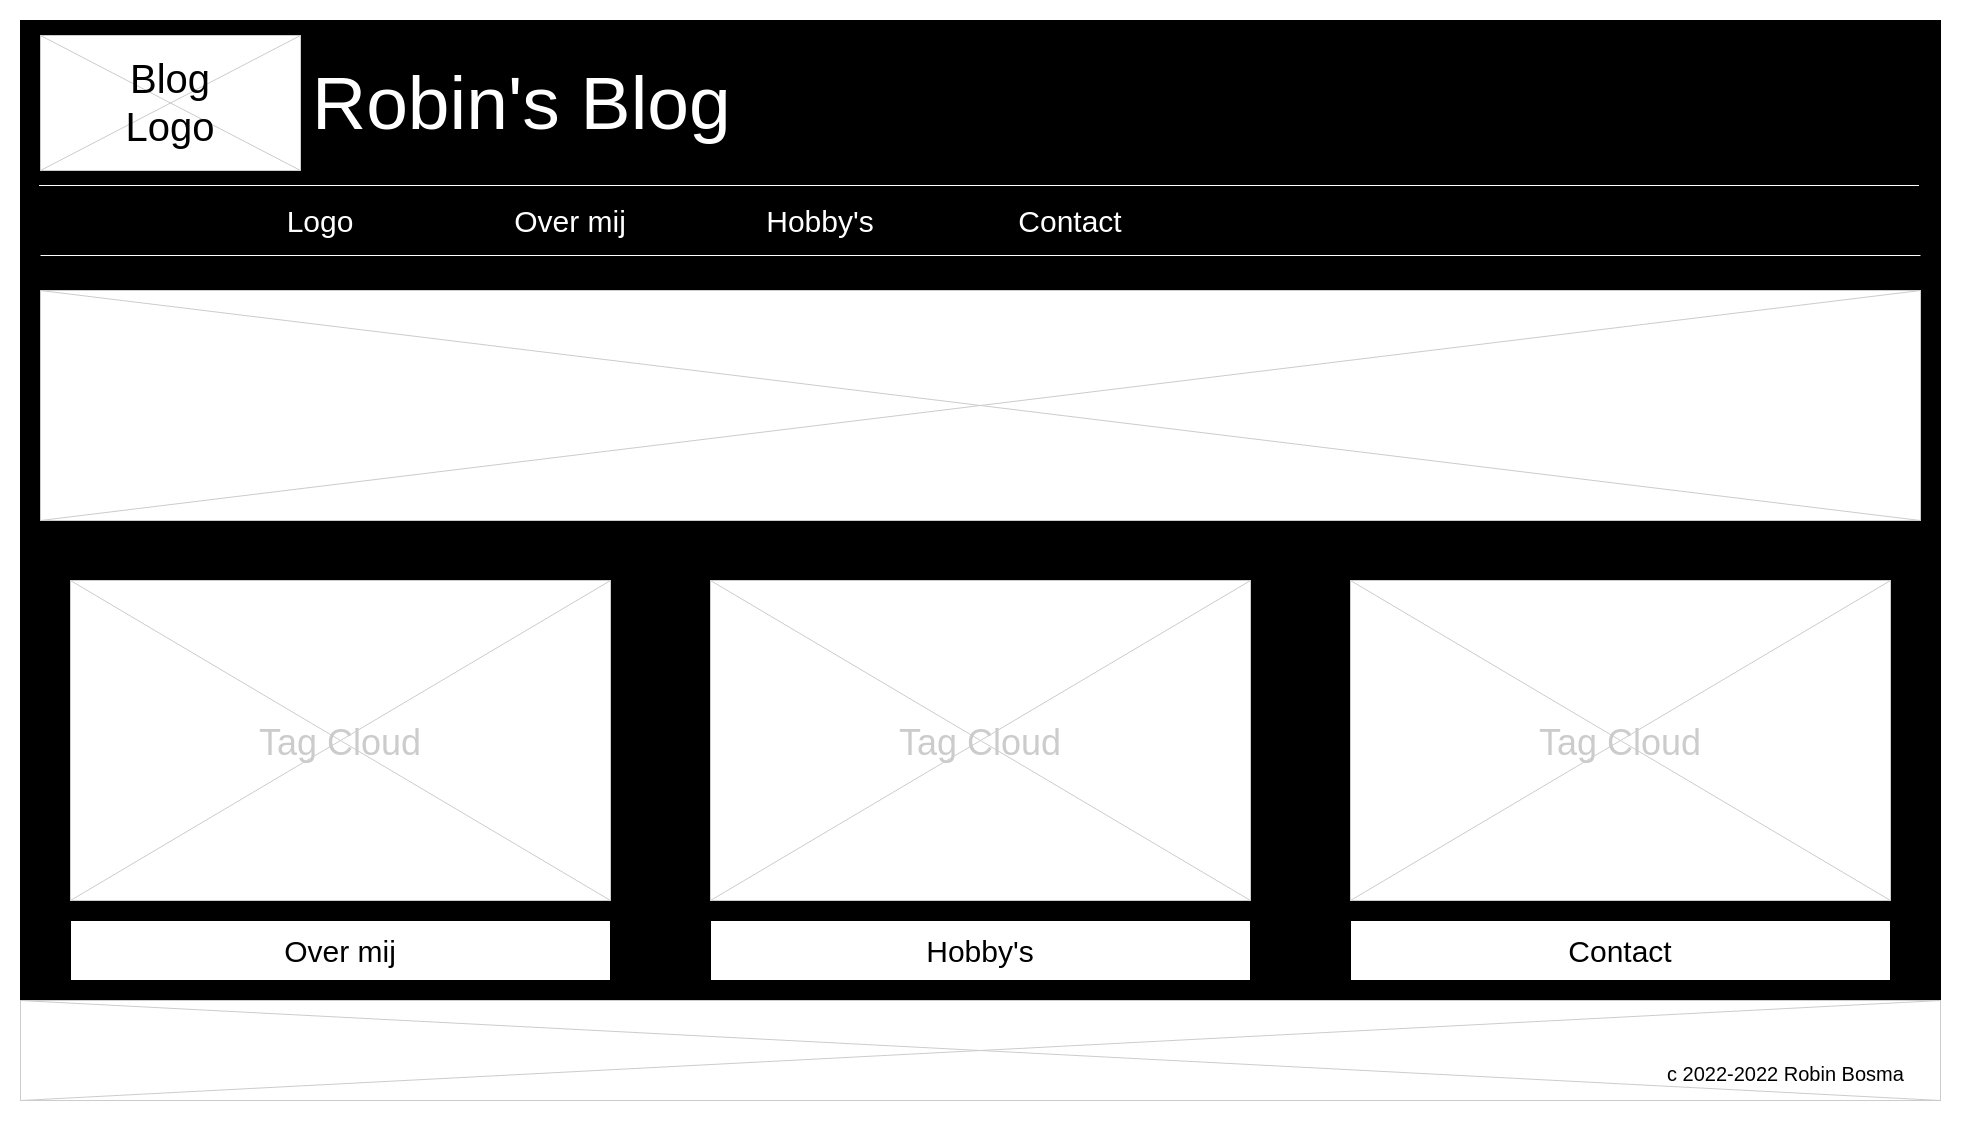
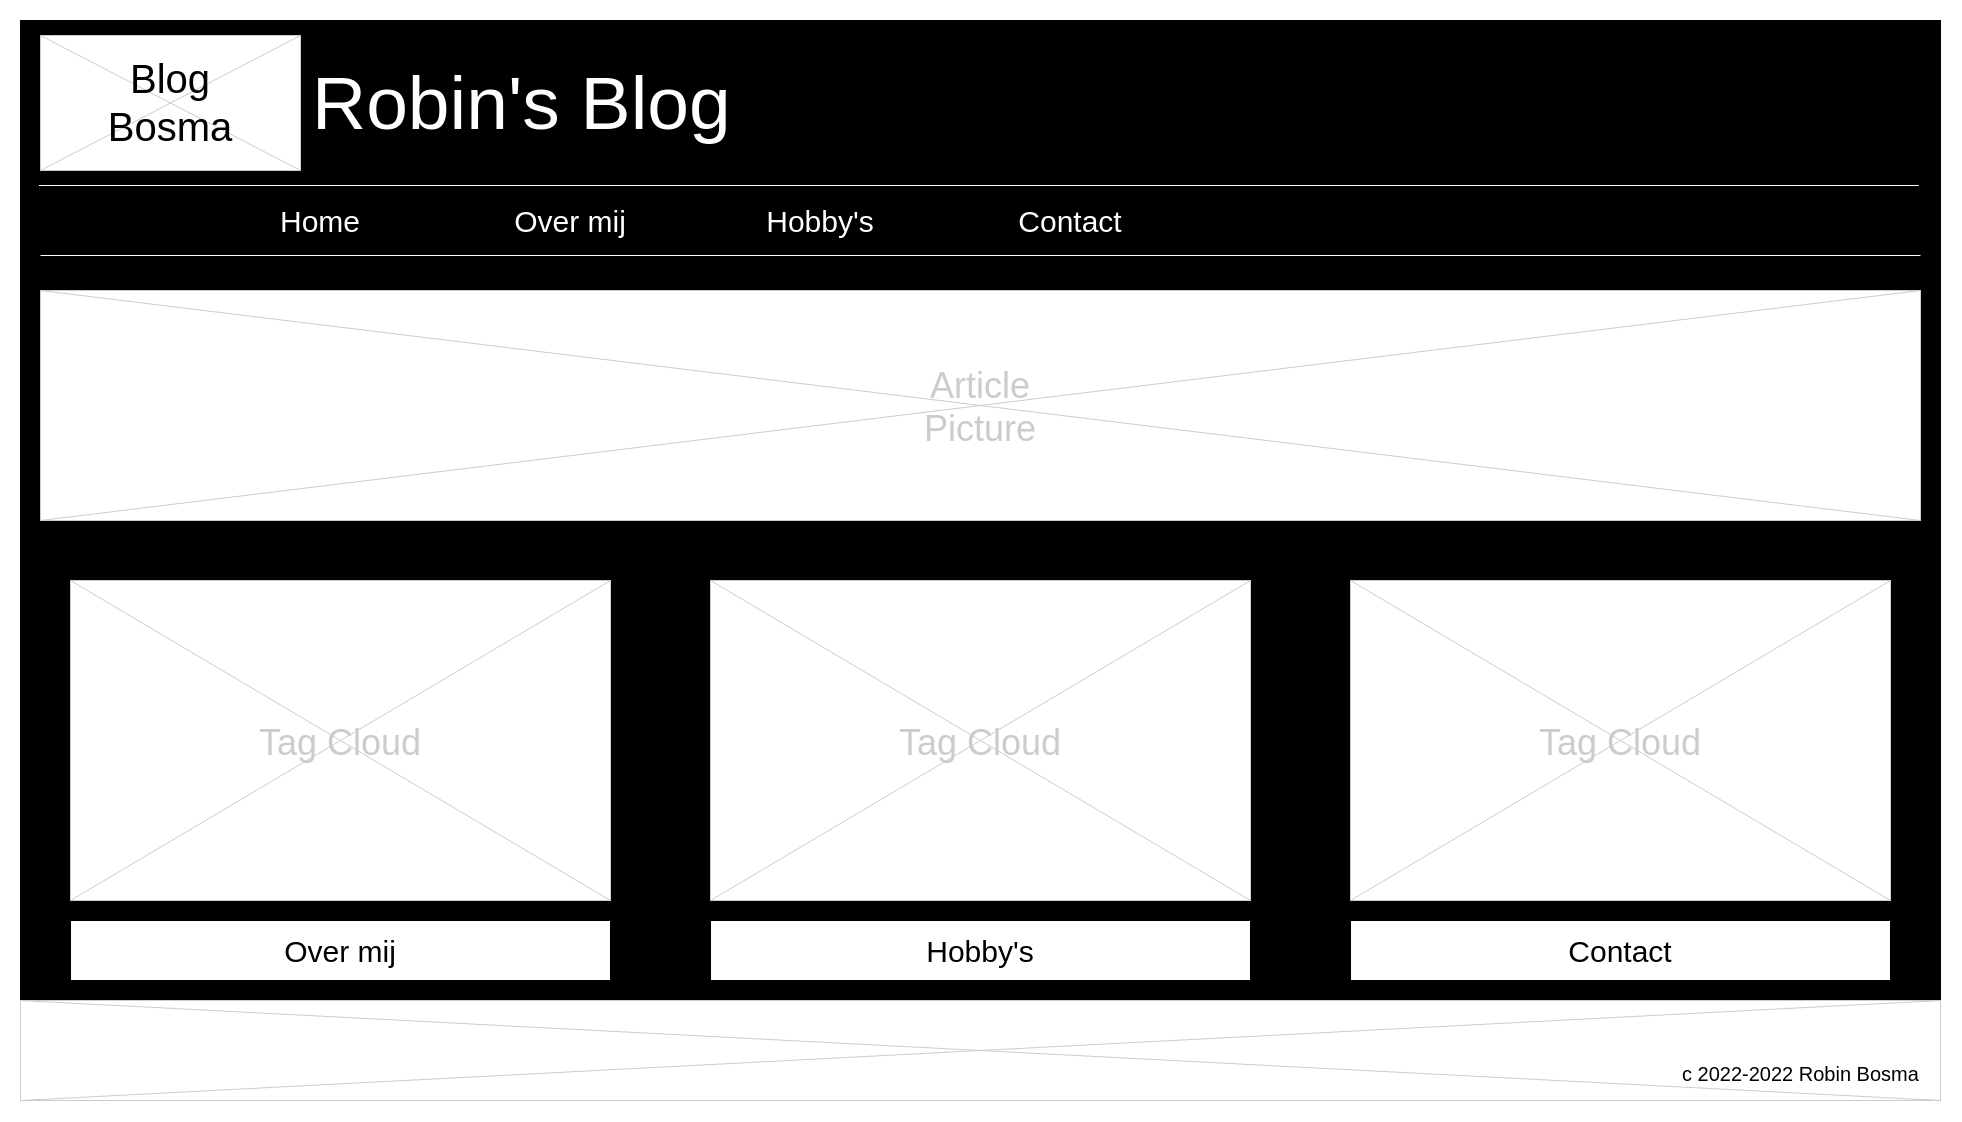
node "Blog Logo": label "Blog Logo" -> "Blog Bosma"
node "Logo": label "Logo" -> "Home"
node "Article Picture": added
node "c 2022-2022 Robin Bosma": moved (1791, 1076) -> (1806, 1076)
